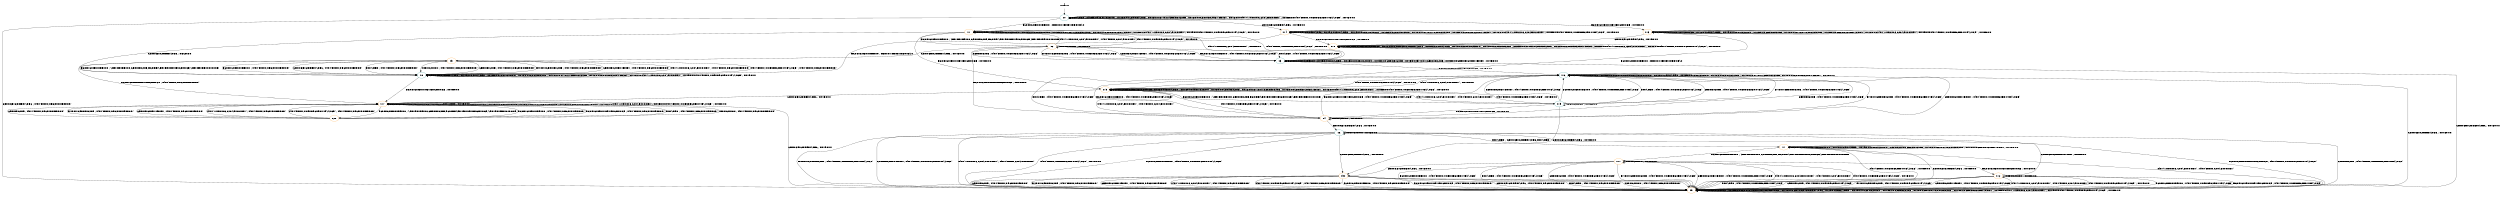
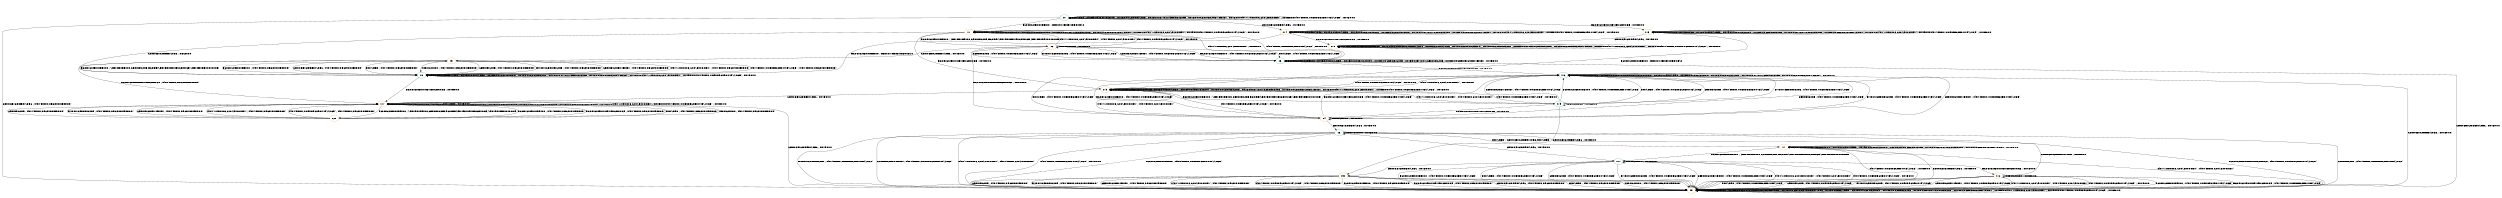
node "__start0": removed
edge "s6" -> "s90": now "s6" -> "s11"
node "s11": color darkorange -> teal
